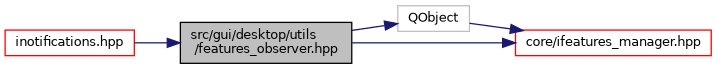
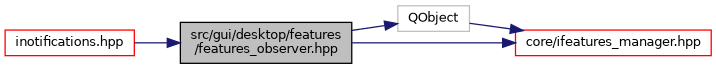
node "src/gui/desktop/utils /features_observer.hpp": label "src/gui/desktop/utils /features_observer.hpp" -> "src/gui/desktop/features /features_observer.hpp"
